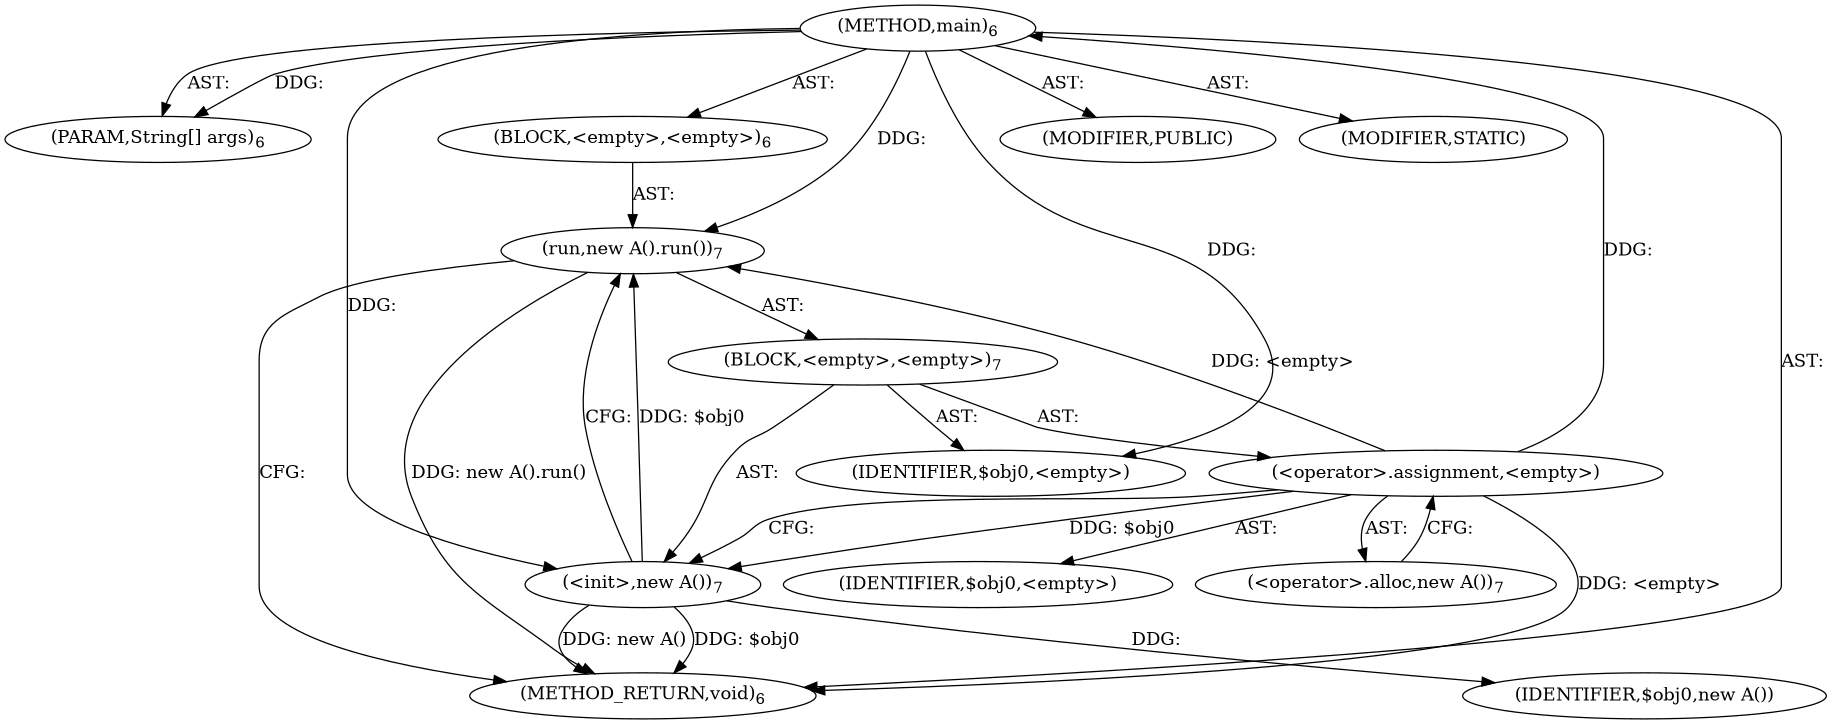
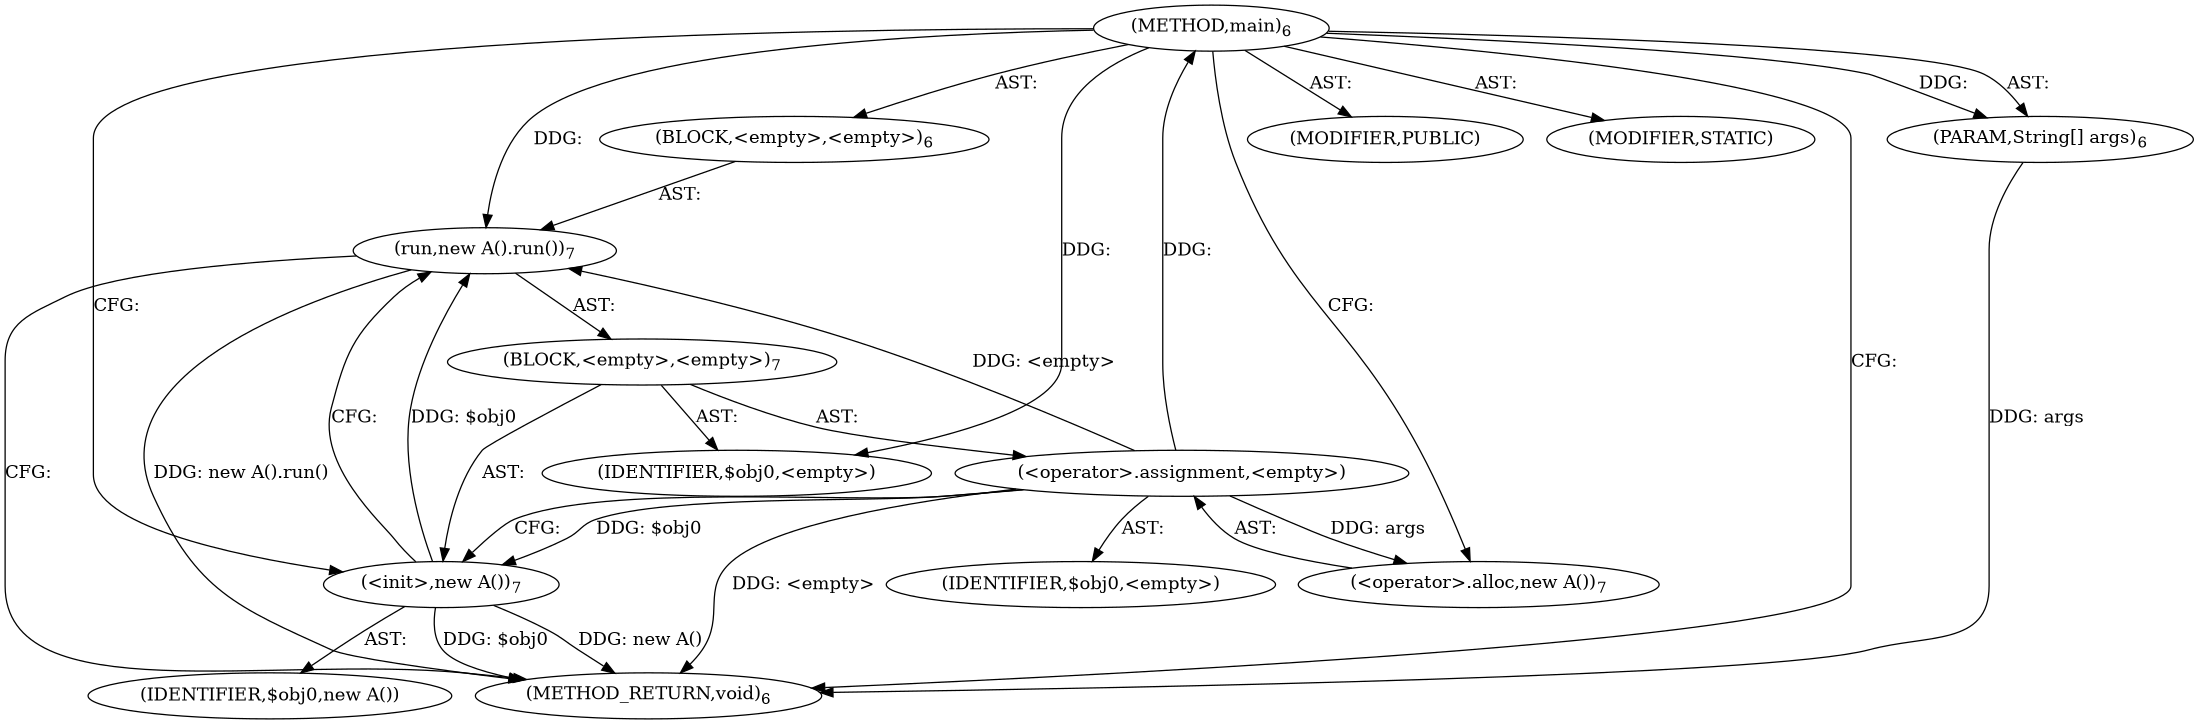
edge "(METHOD,main)" -> "(<init>,new A())": label "DDG: " -> "CFG: "
edge "(METHOD,main)" -> "(<operator>.alloc,new A())": added, label "CFG:"
edge "(METHOD,main)" -> "(METHOD_RETURN,void)": label "AST: " -> "CFG: "
edge "(<operator>.assignment,<empty>)" -> "(<operator>.alloc,new A())": label "AST: " -> "DDG: args"
edge "(<operator>.alloc,new A())" -> "(<operator>.assignment,<empty>)": label "CFG: " -> "AST: "
edge "(<init>,new A())" -> "(IDENTIFIER,$obj0,new A())": label "DDG: " -> "AST: "
edge "(PARAM,String[] args)" -> "(METHOD_RETURN,void)": added, label "DDG: args"
